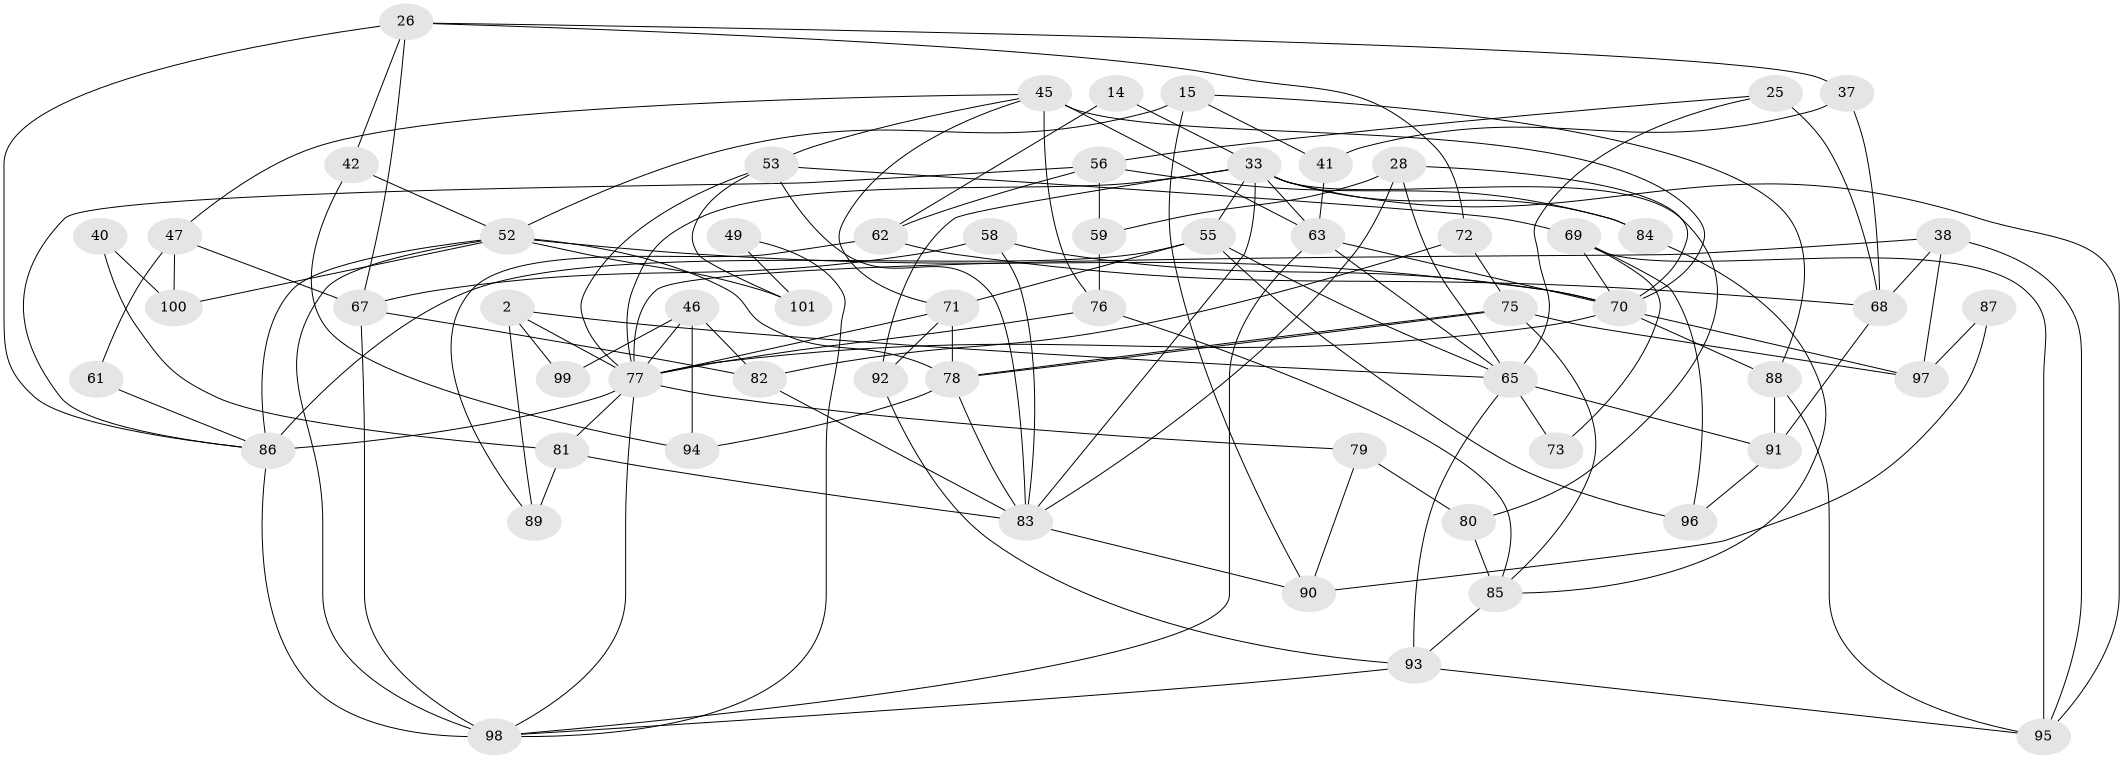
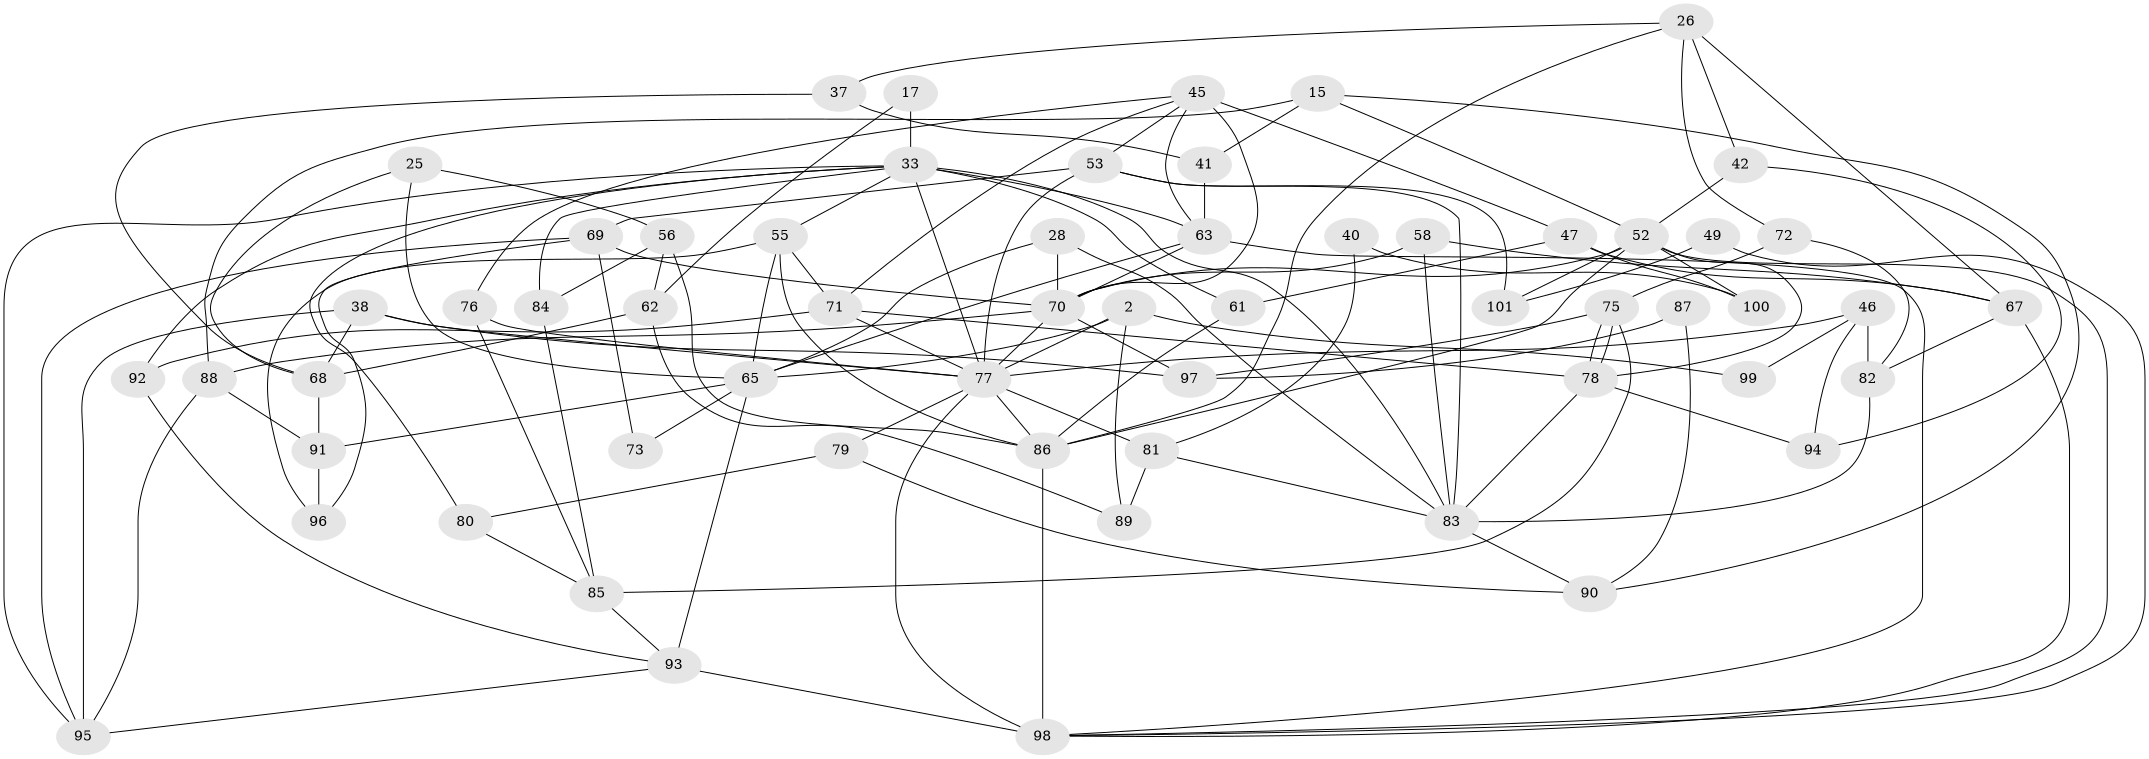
node "14": label "14" -> "17"
edge "33" -- "61": added
node "59": removed
